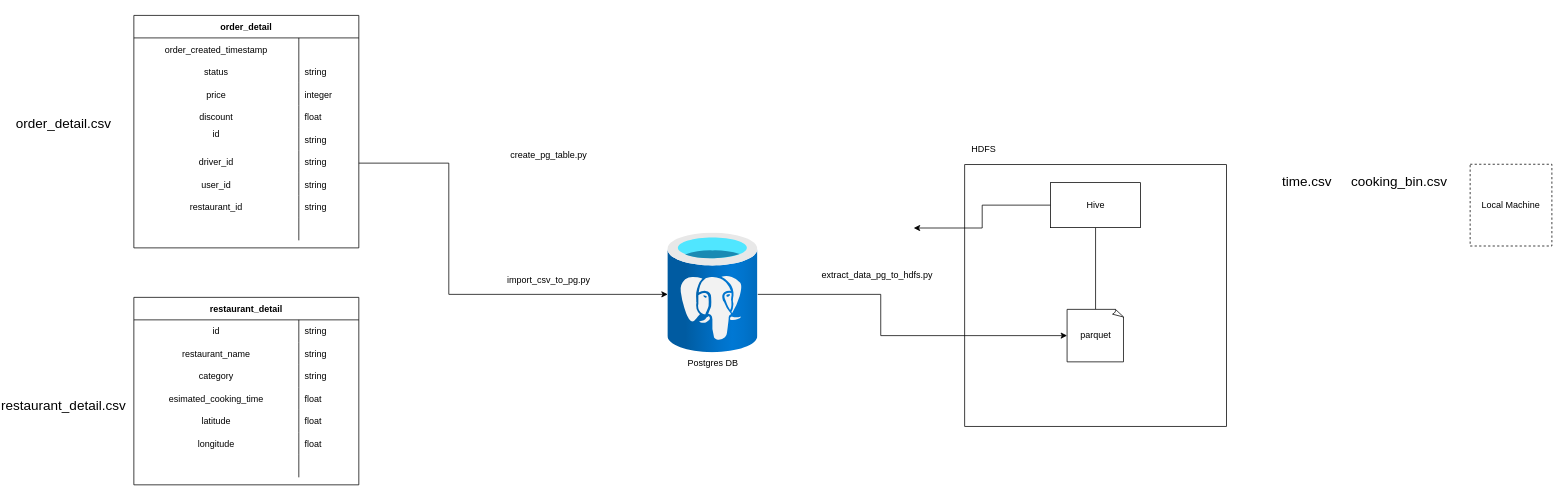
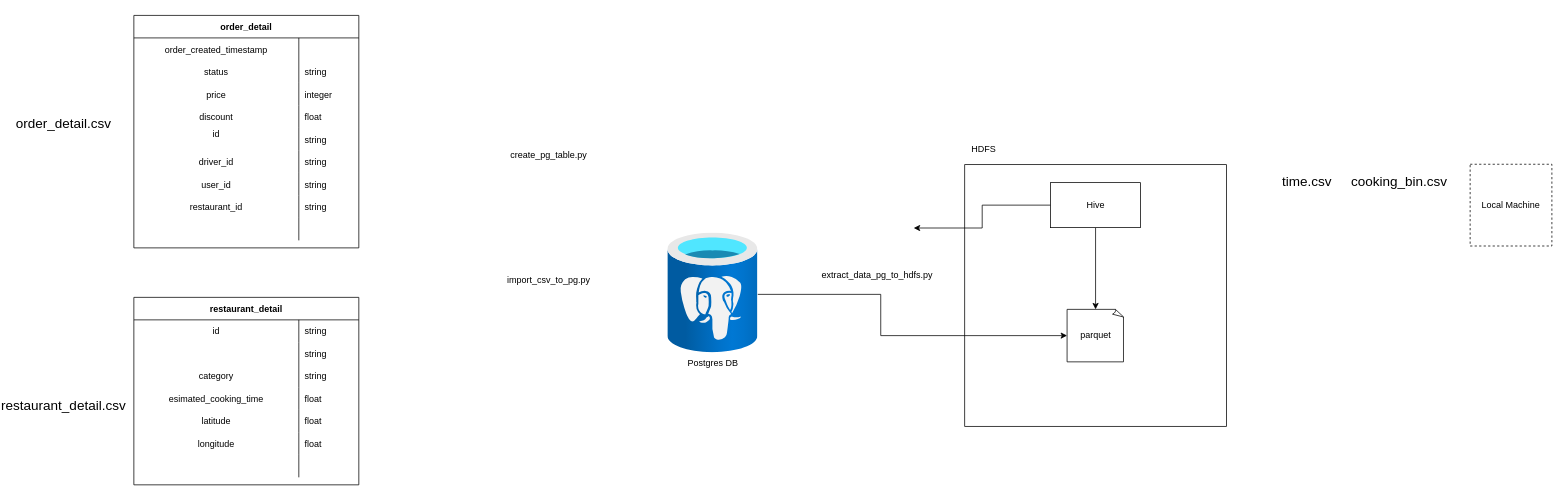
edge "order_detail" -> "Postgres DB": removed
edge "Hive" -- "parquet": arrowhead none -> classic
node "restaurant_name": removed
